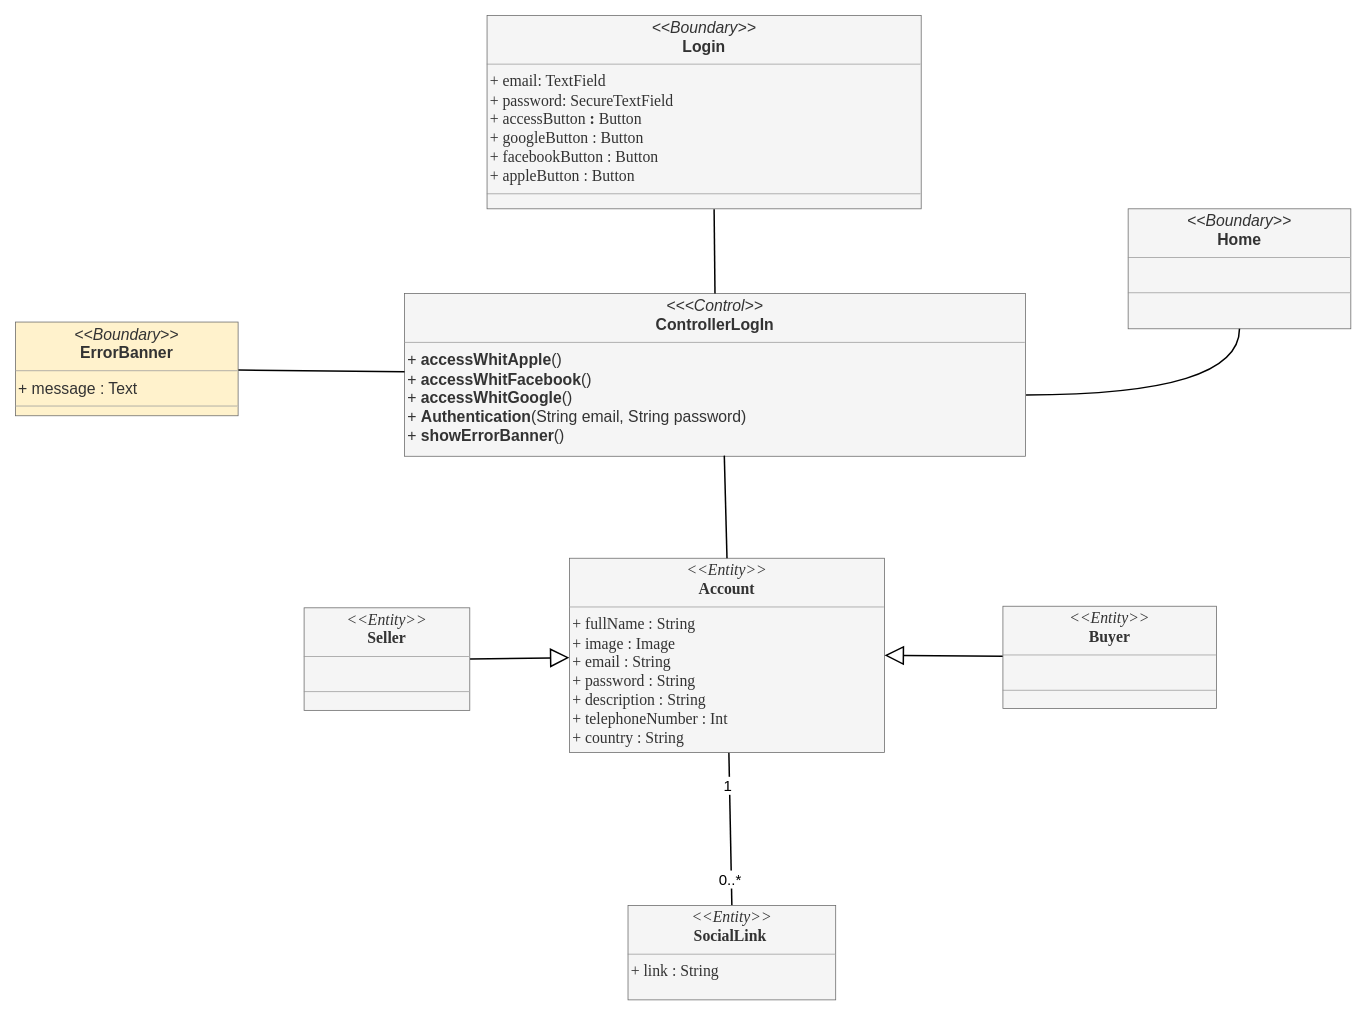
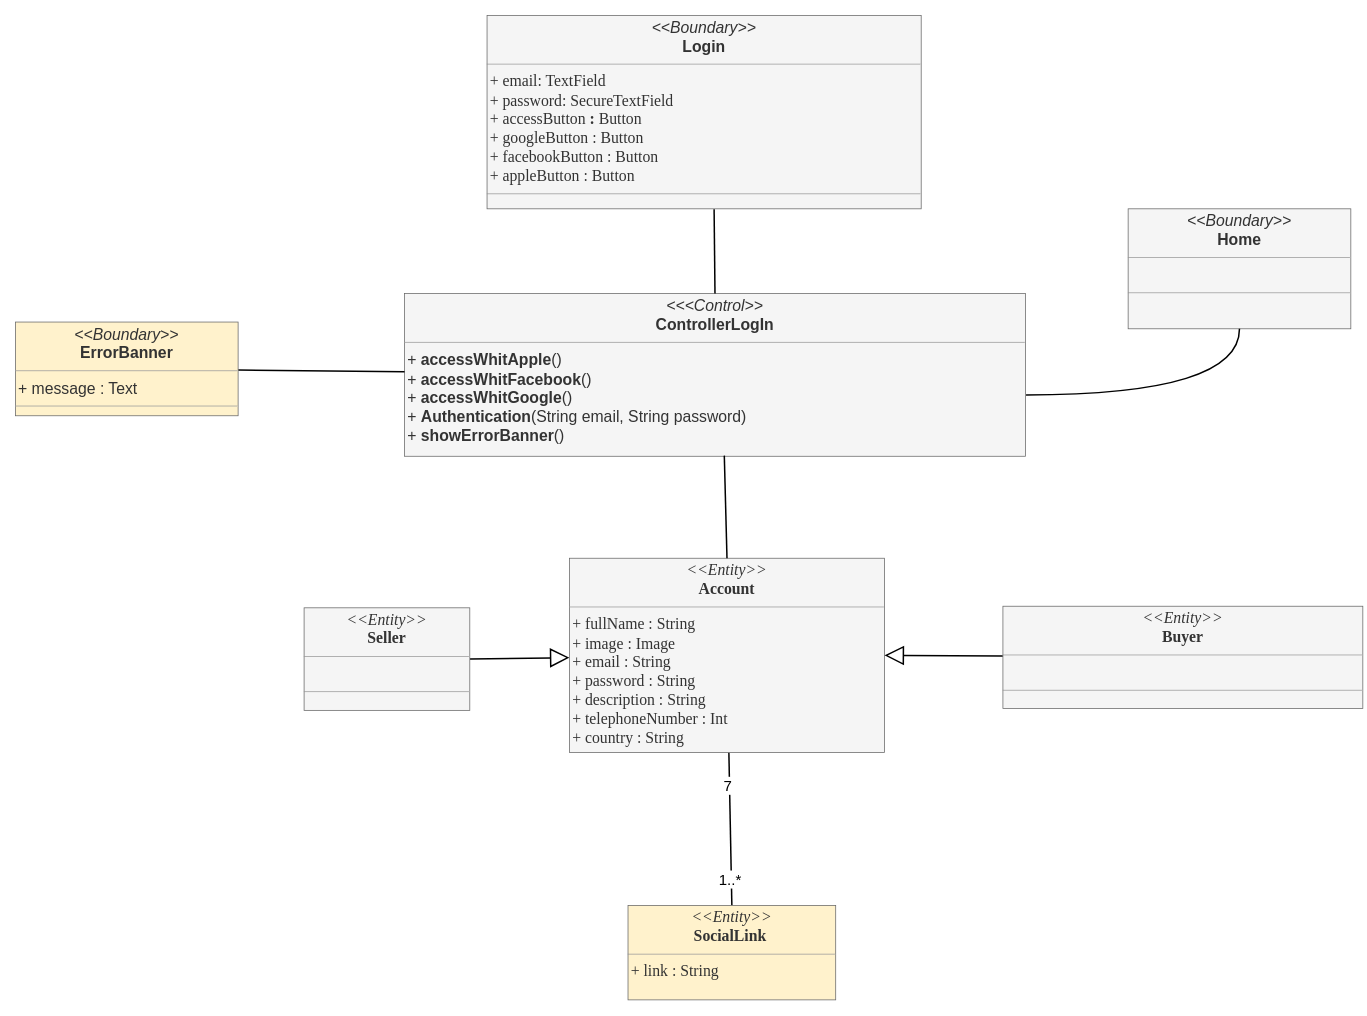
node "<<Entity>> Buyer": size 214x102 -> 360x102
node "1": label "1" -> "7"
node "0..*": label "0..*" -> "1..*"
node "<<Entity>> SocialLink + link : String": fillcolor #f5f5f5 -> #fff2cc
